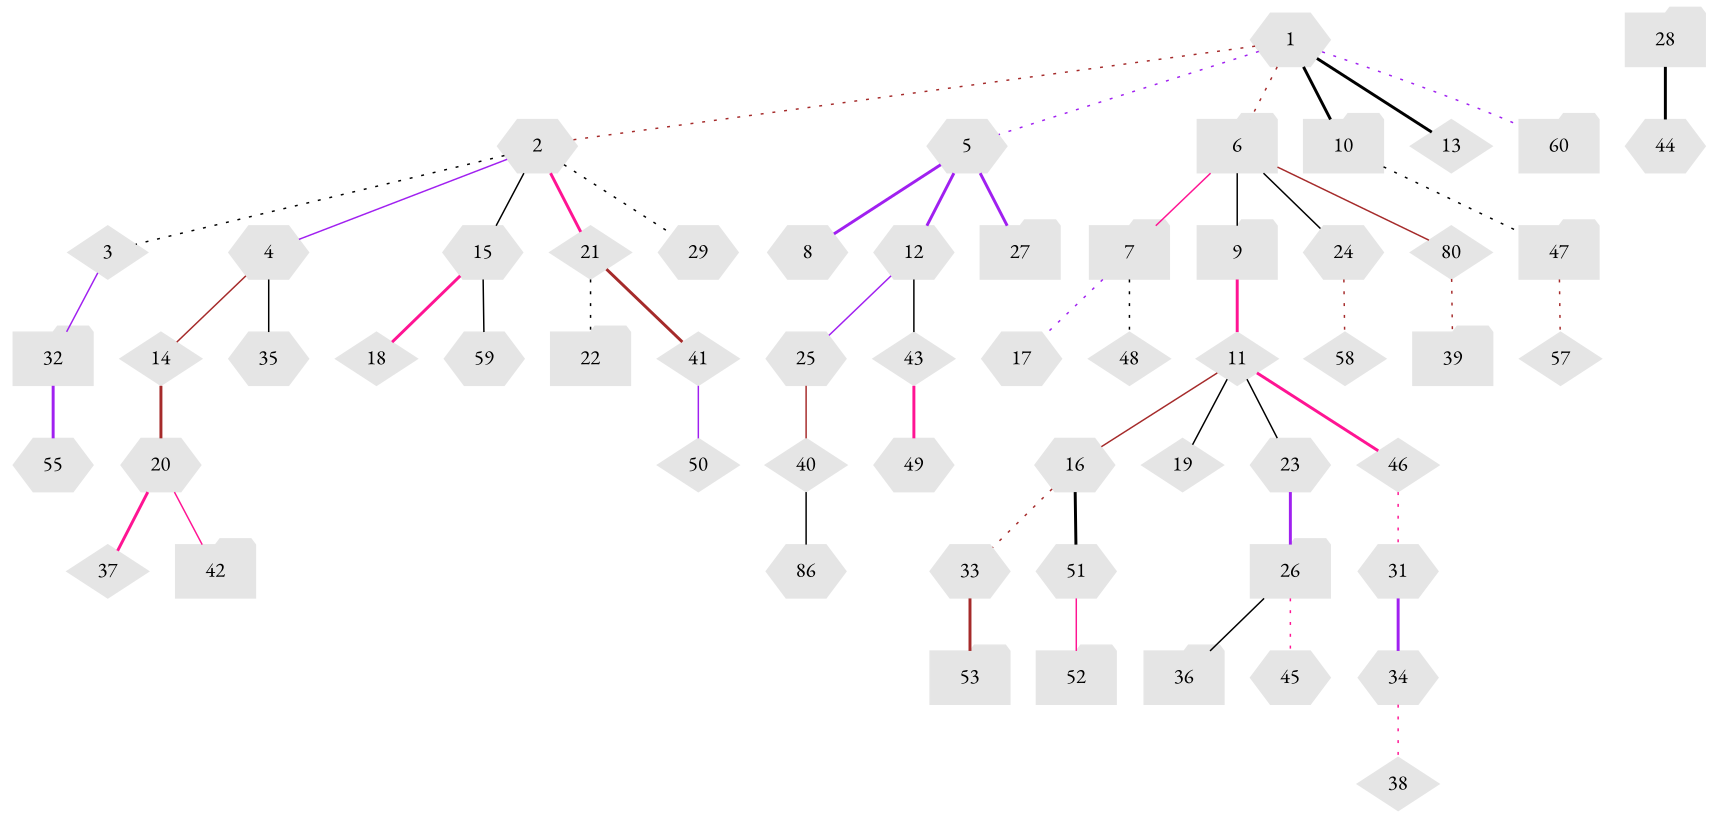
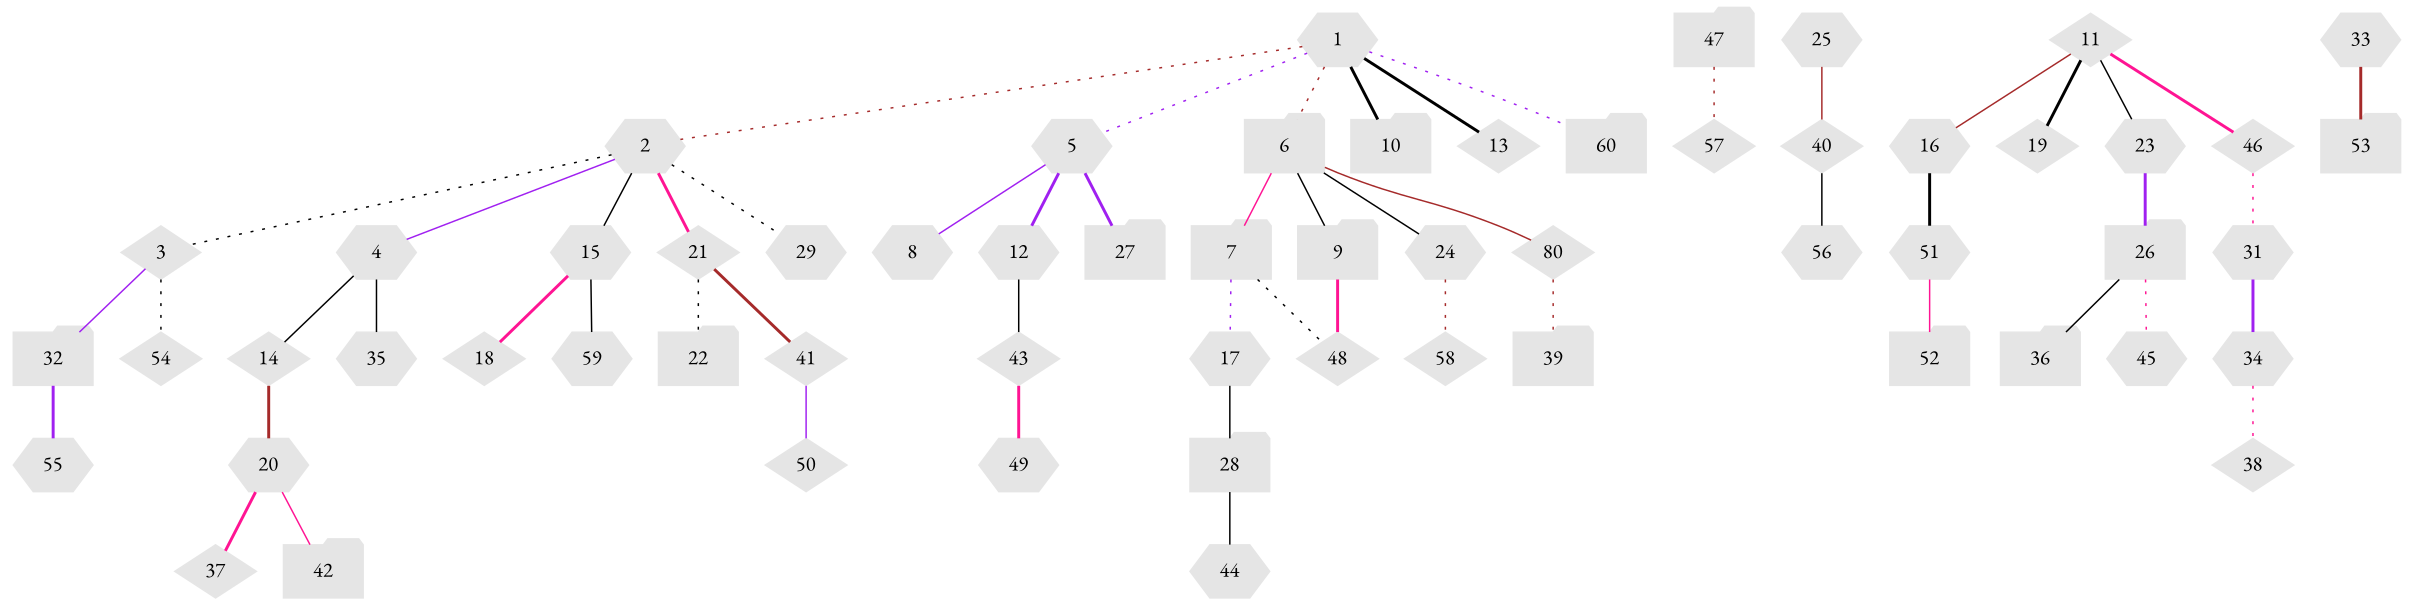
edge "28" -- "44": style bold -> solid
edge "5" -- "8": style bold -> solid
edge "10" -- "47": removed
edge "12" -- "25": removed
edge "9" -- "11": now "9" -- "48"
edge "4" -- "14": color brown -> black
node "54": added
edge "11" -- "19": style solid -> bold
edge "17" -- "28": added
edge "16" -- "33": removed
node "86": label "86" -> "56"
